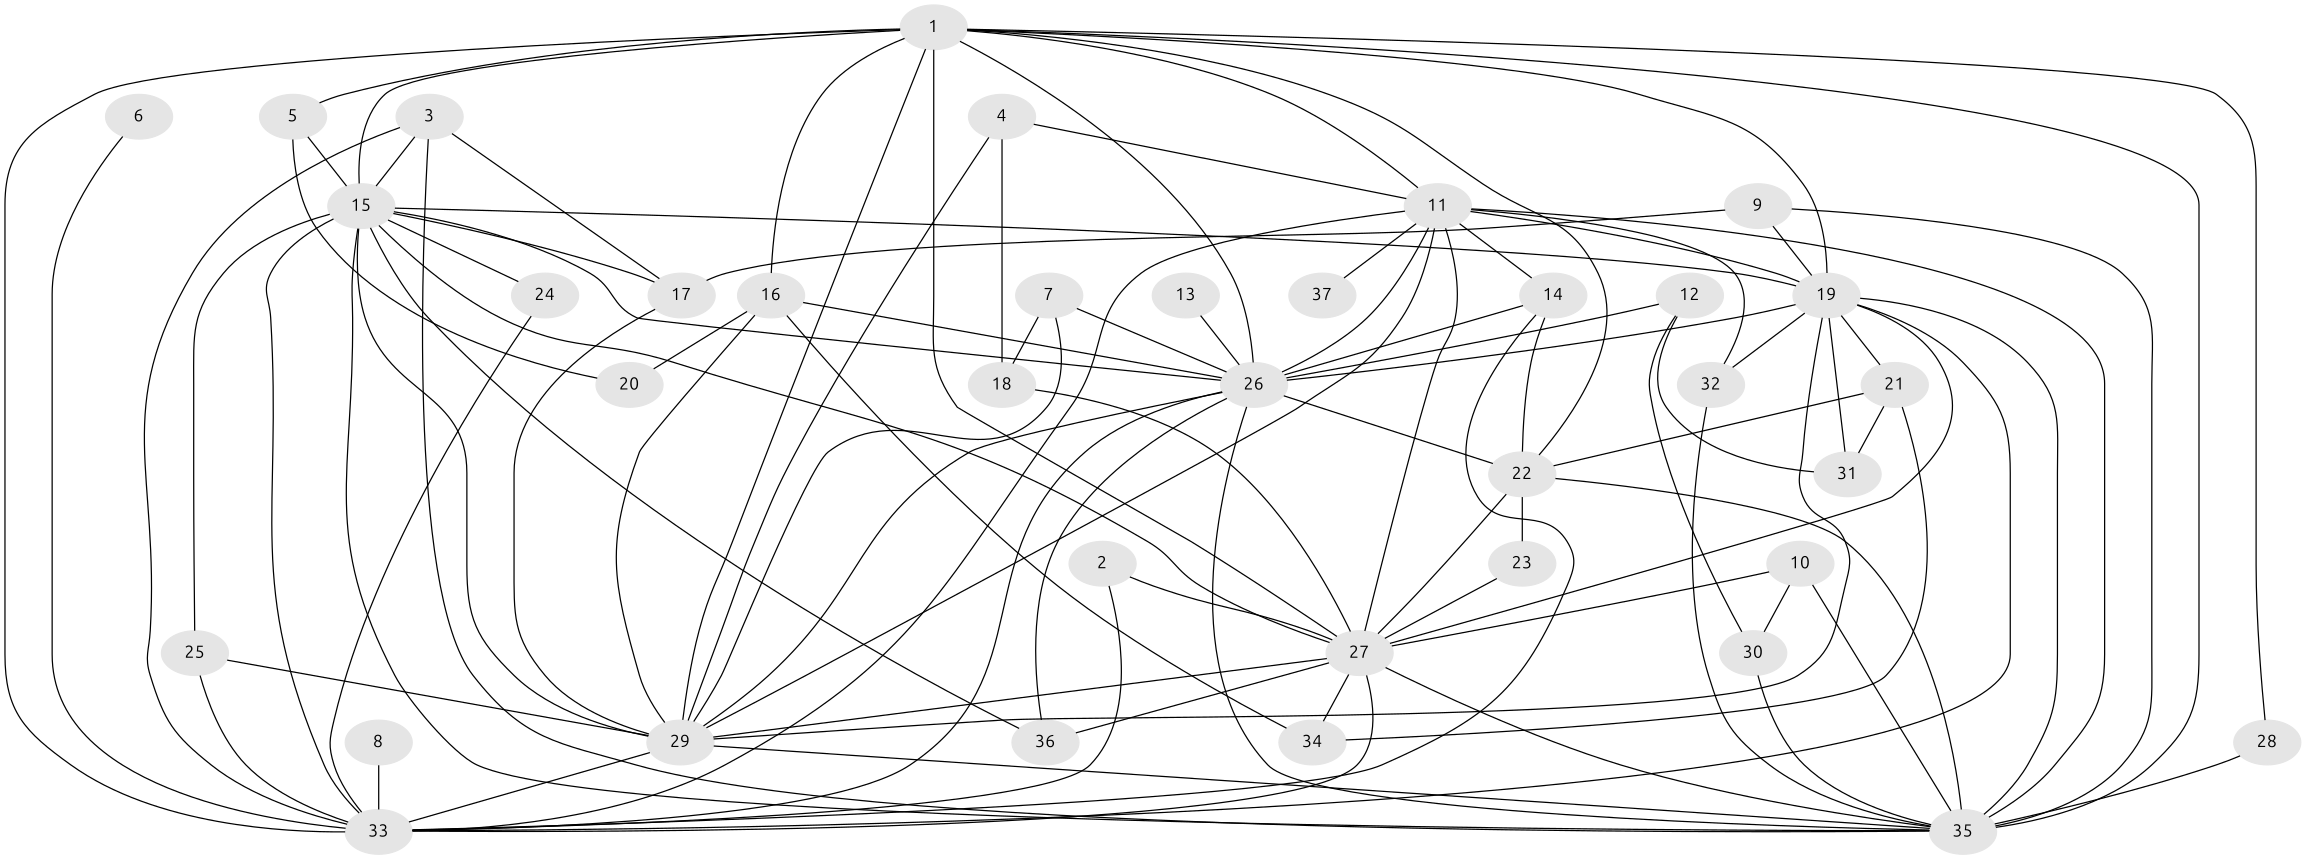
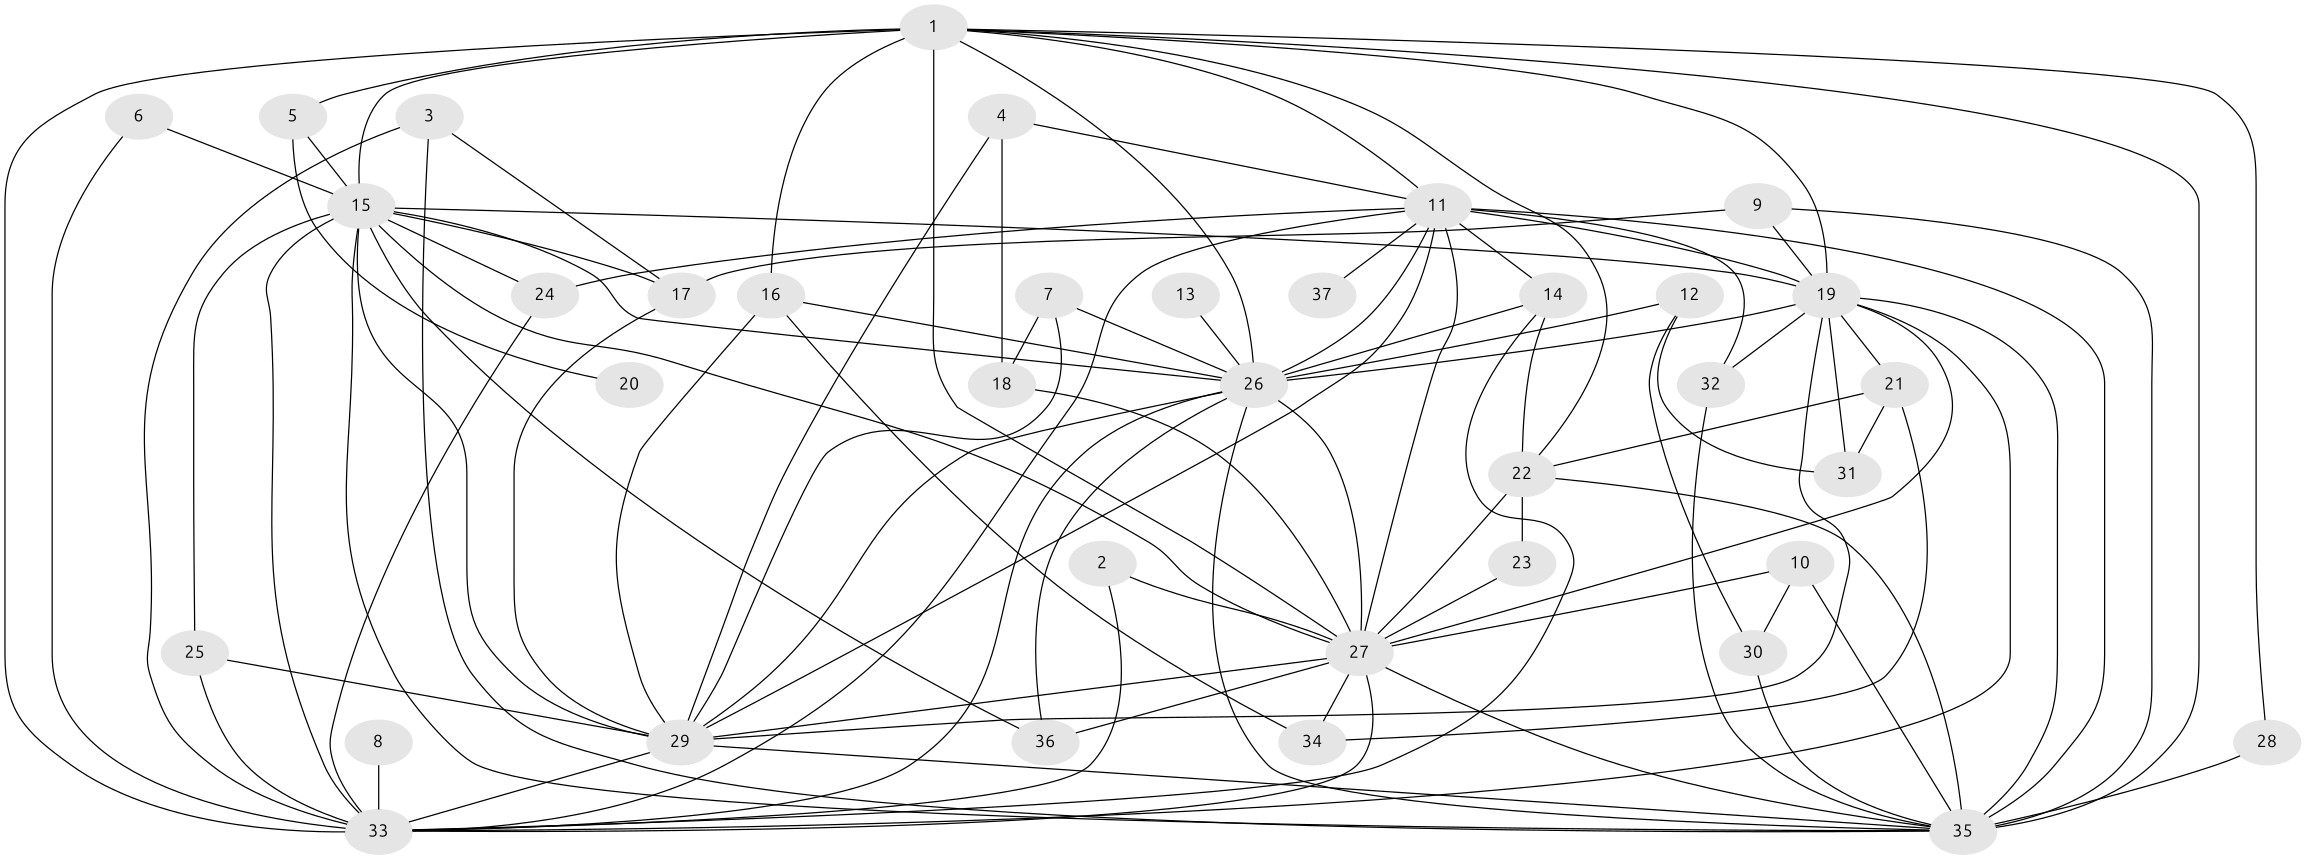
edge "3" -- "15": now "6" -- "15"
edge "11" -- "24": added
edge "16" -- "20": removed
edge "1" -- "29": removed
edge "26" -- "22": now "26" -- "27"
